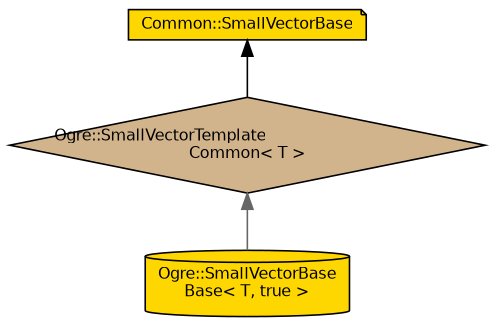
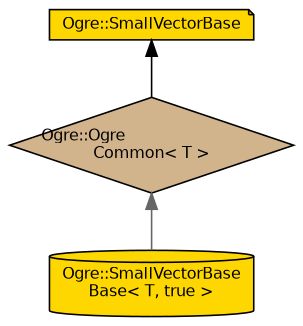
node "Common::SmallVectorBase": label "Common::SmallVectorBase" -> "Ogre::SmallVectorBase"
node "Ogre::SmallVectorTemplate Common< T >": label "Ogre::SmallVectorTemplate Common< T >" -> "Ogre::Ogre Common< T >"
